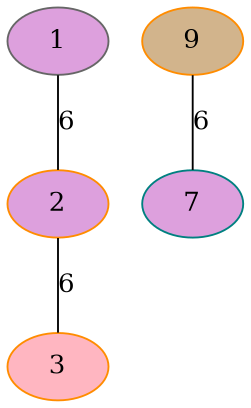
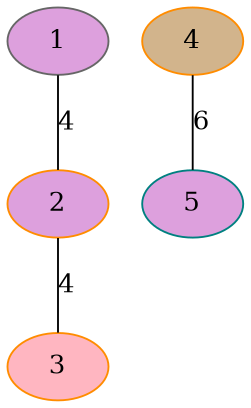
node "9": label "9" -> "4"
edge "1" -- "2": label "6" -> "4"
node "7": label "7" -> "5"
edge "2" -- "3": label "6" -> "4"
